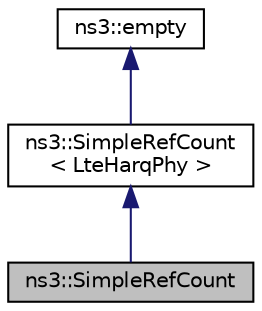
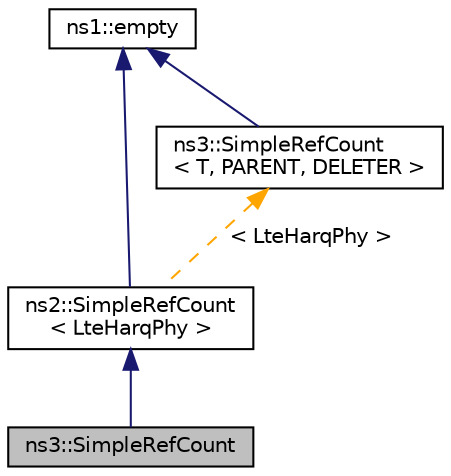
node "ns3::empty": label "ns3::empty" -> "ns1::empty"
node "ns3::SimpleRefCount < LteHarqPhy >": label "ns3::SimpleRefCount < LteHarqPhy >" -> "ns2::SimpleRefCount < LteHarqPhy >"
node "ns3::SimpleRefCount < T, PARENT, DELETER >": added
